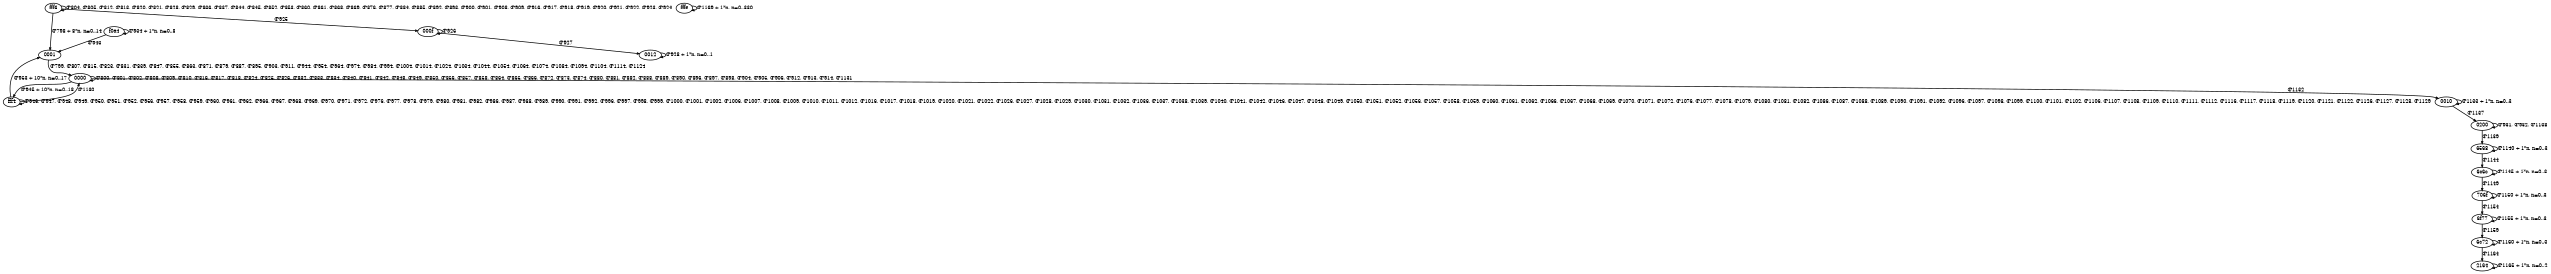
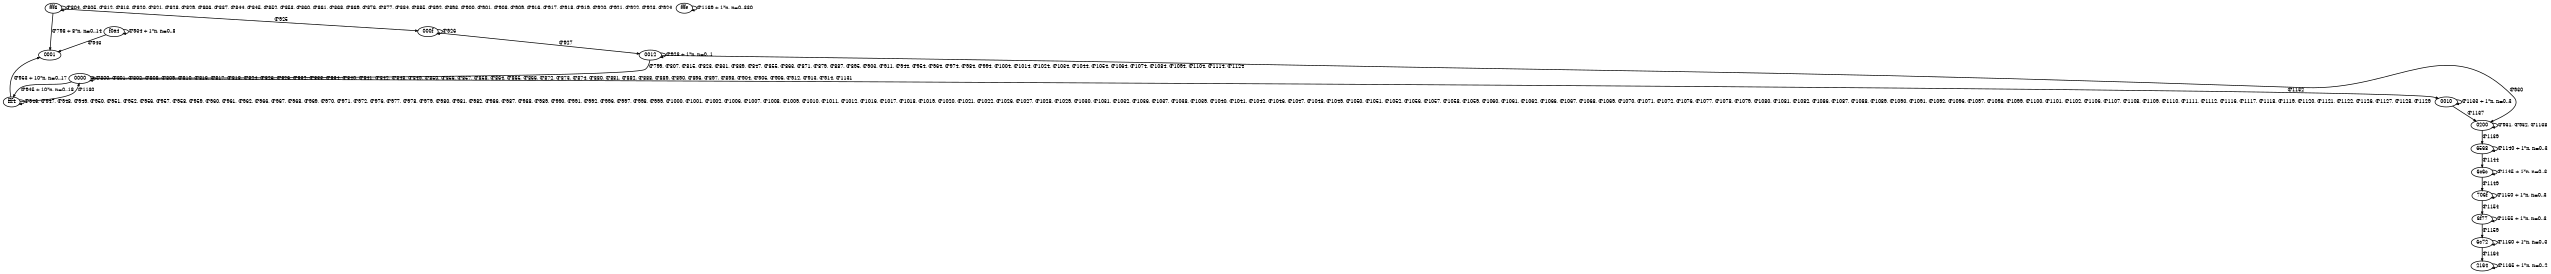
edge "0012" -> "0200": added, label "@930"
edge "0001" -> "0000": now "0012" -> "0000"
